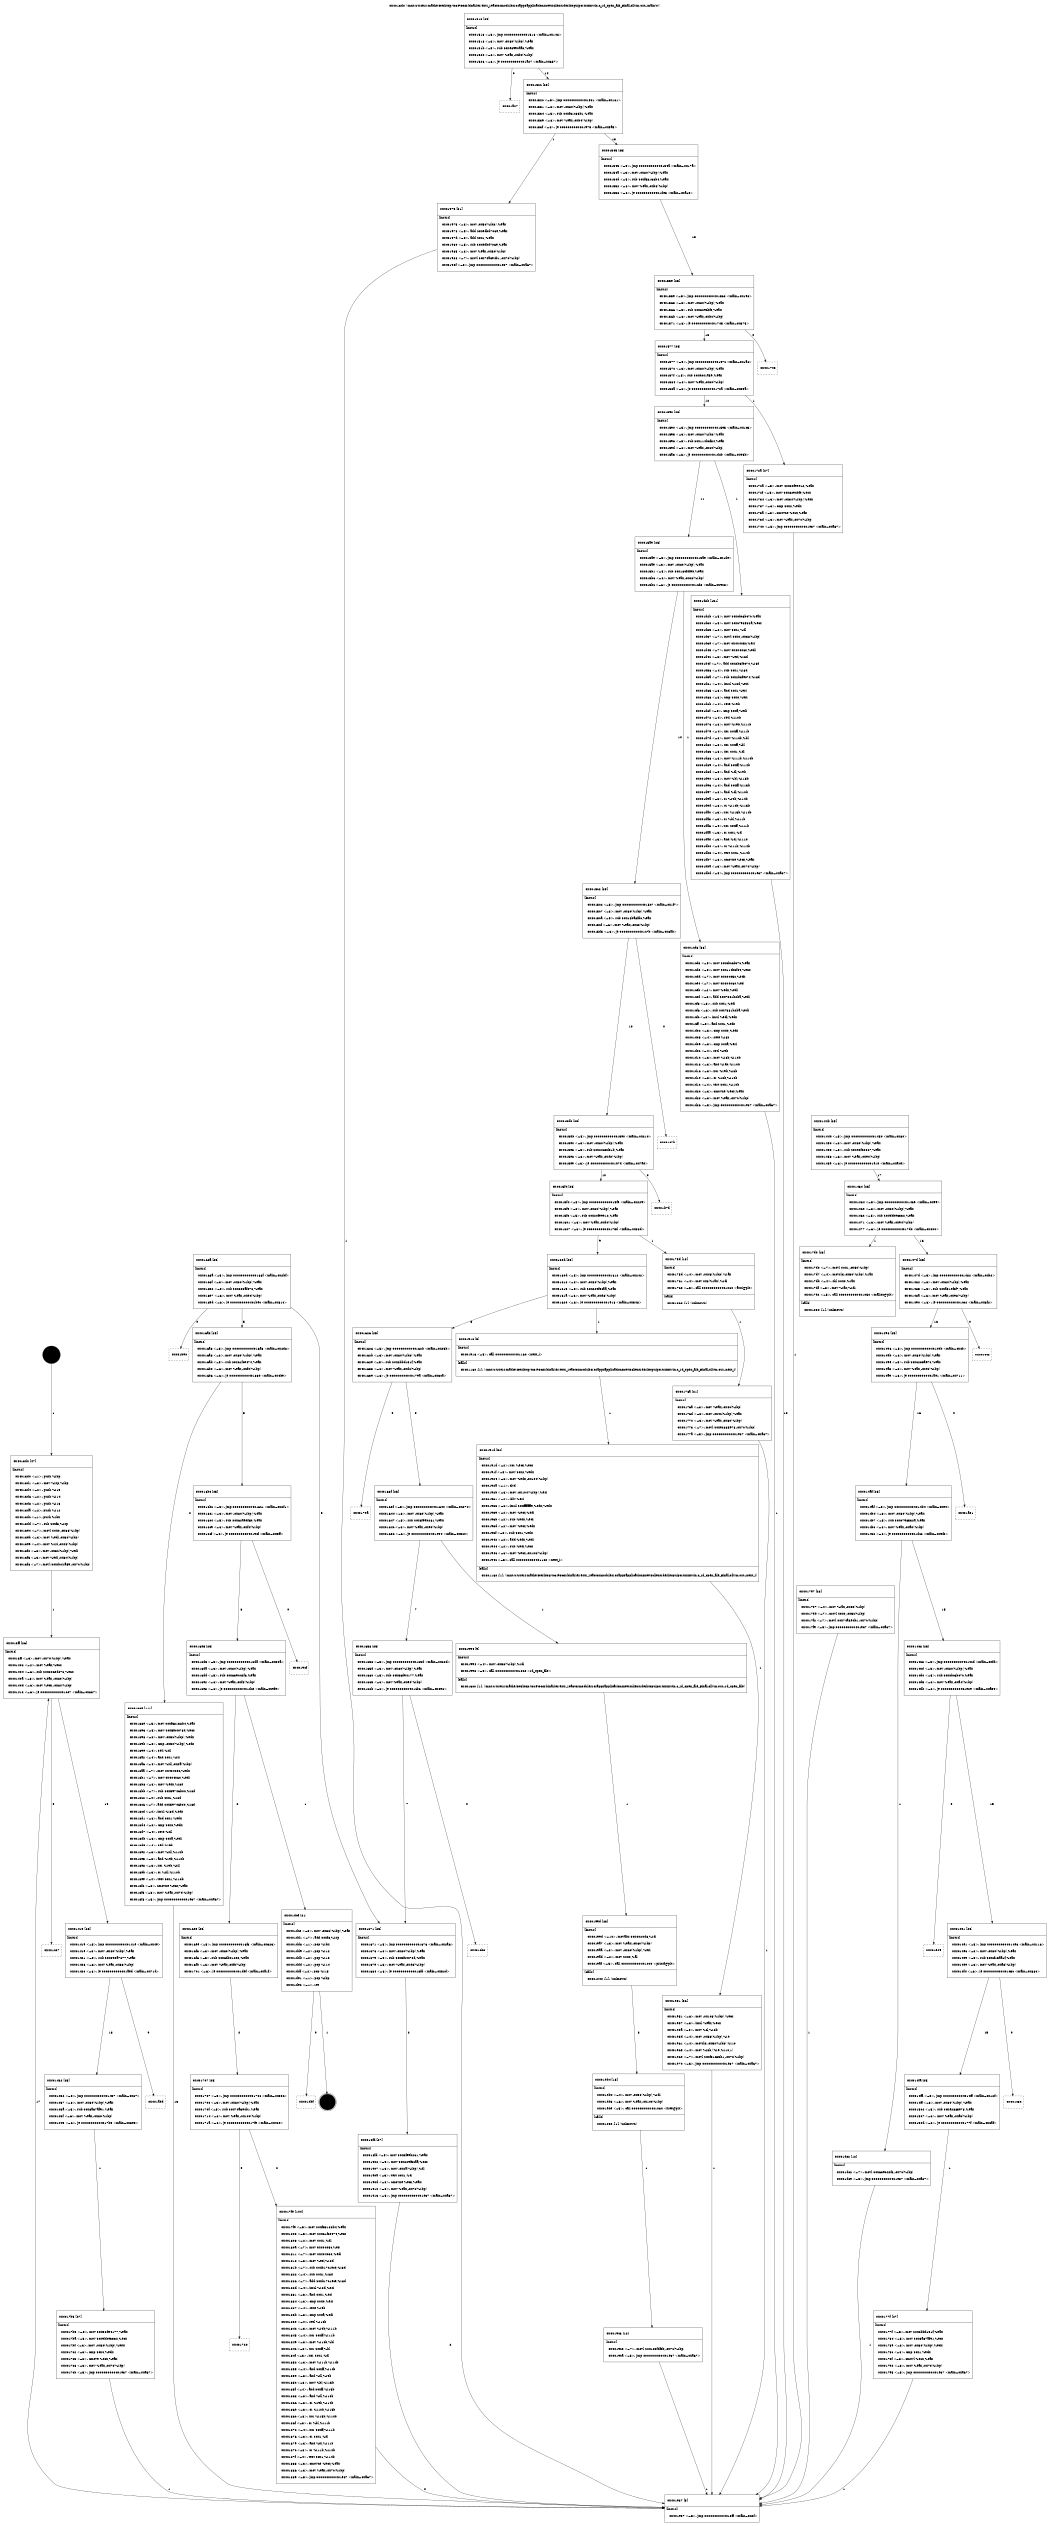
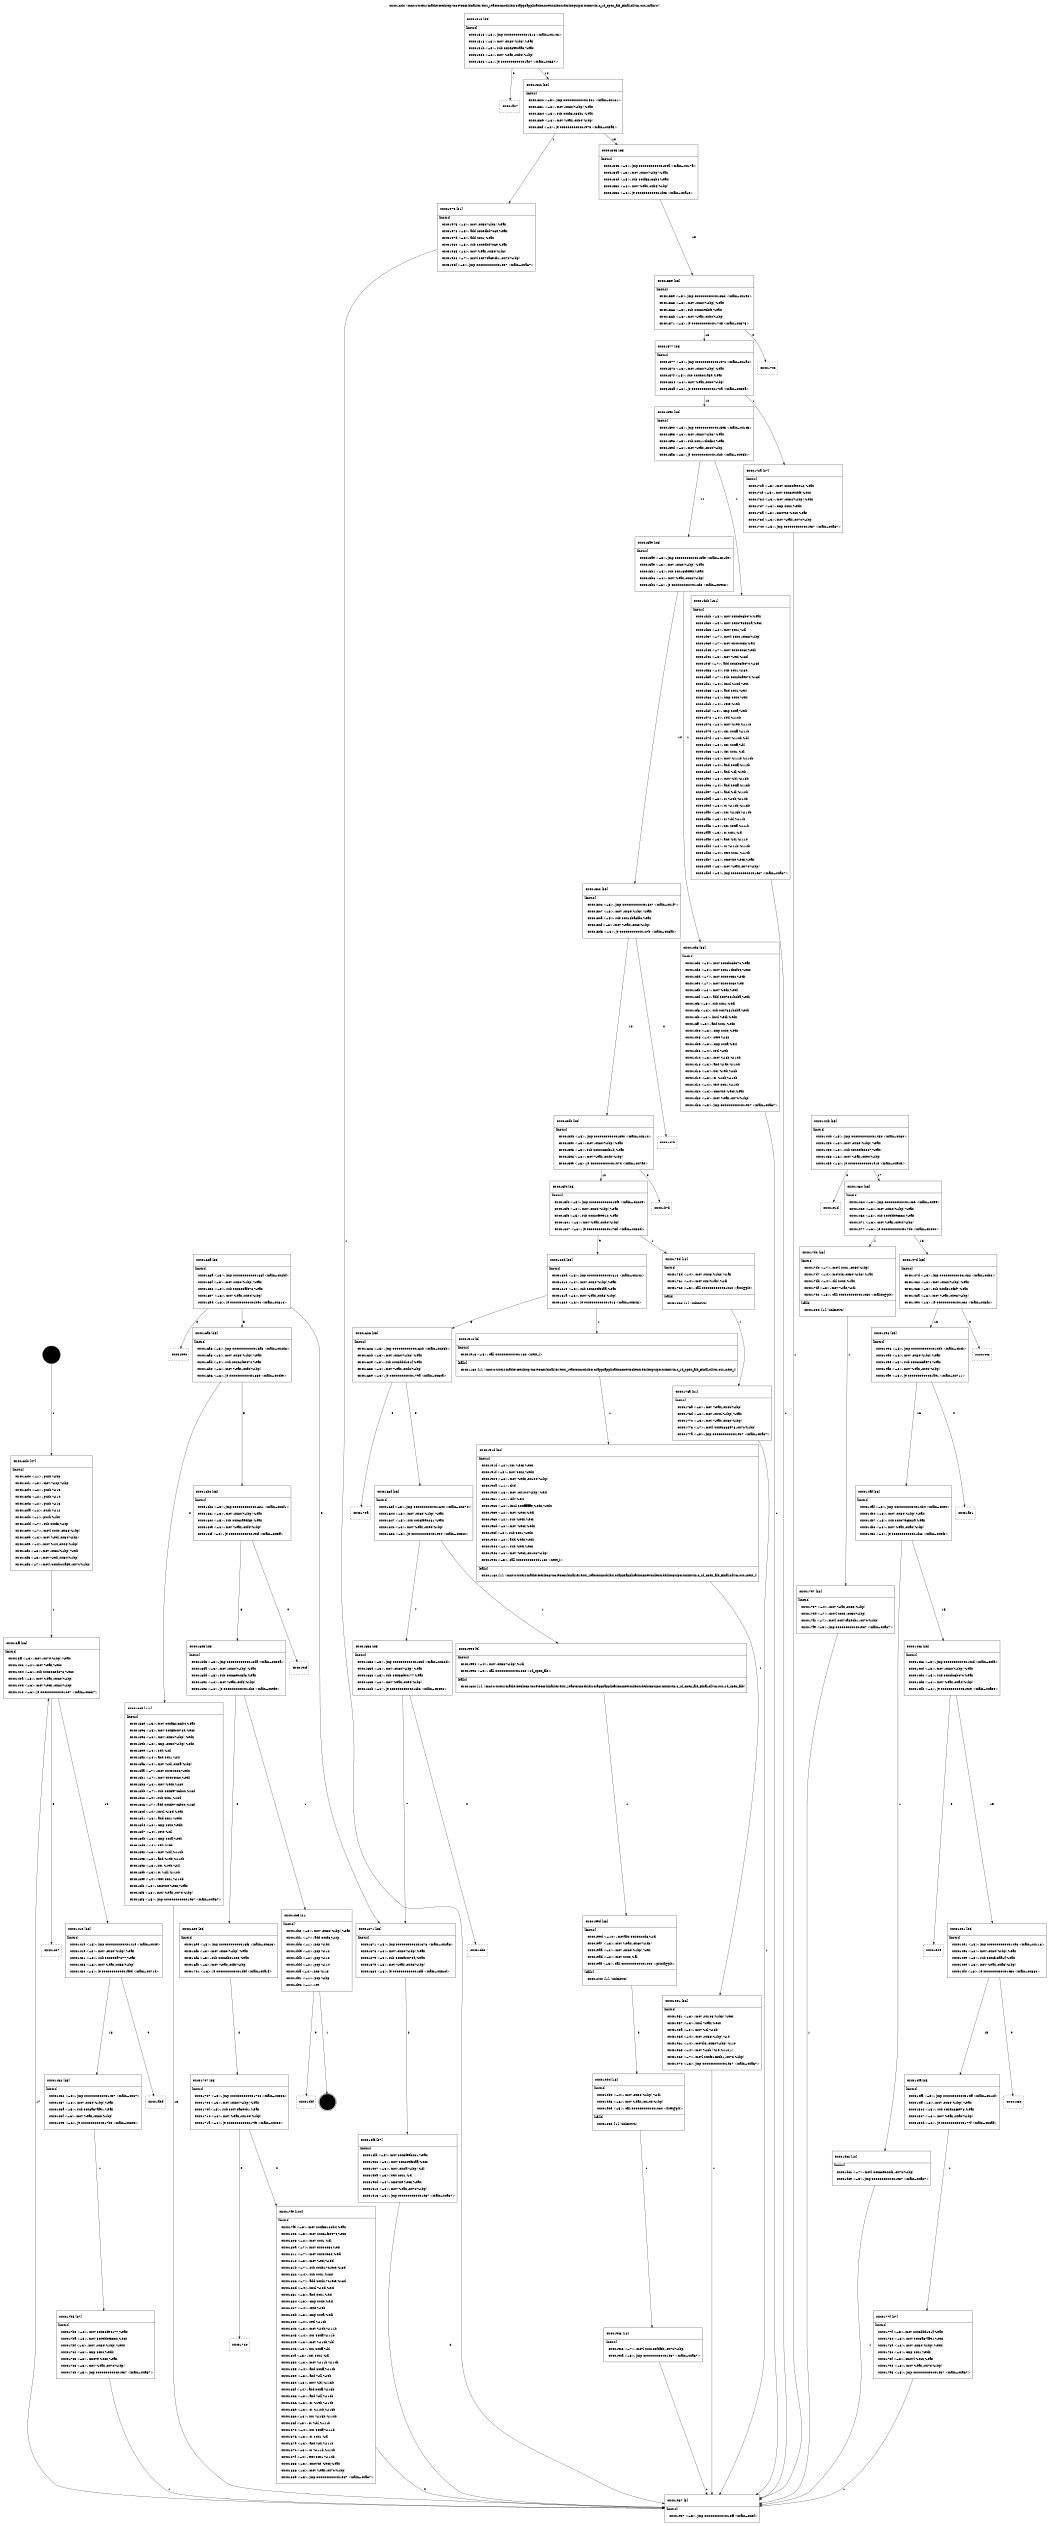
node "0x401e1d": added
edge "0x401d2b [151]" -> "0x401e37 [5]": label " 18" -> " 1"
edge "0x4017d0 [23]" -> "0x4017e7 [23]": added, label "1"
